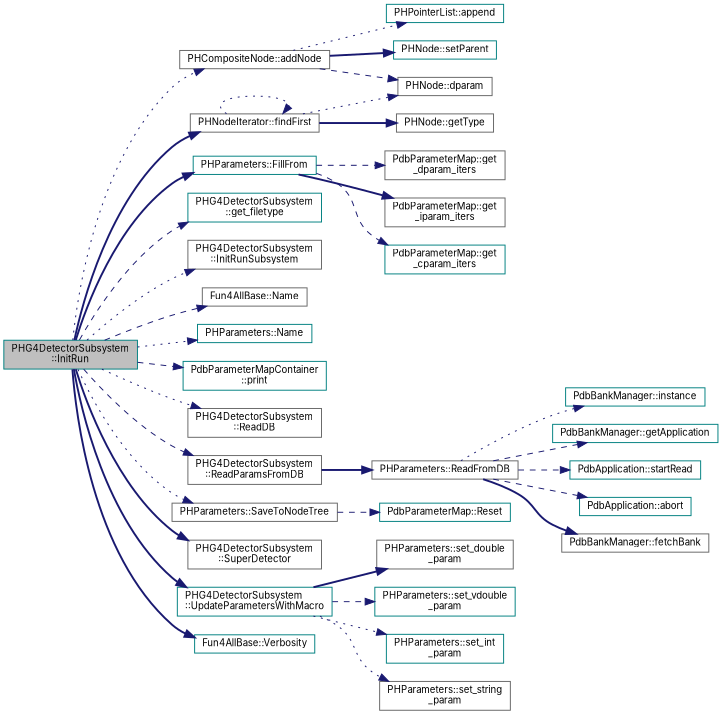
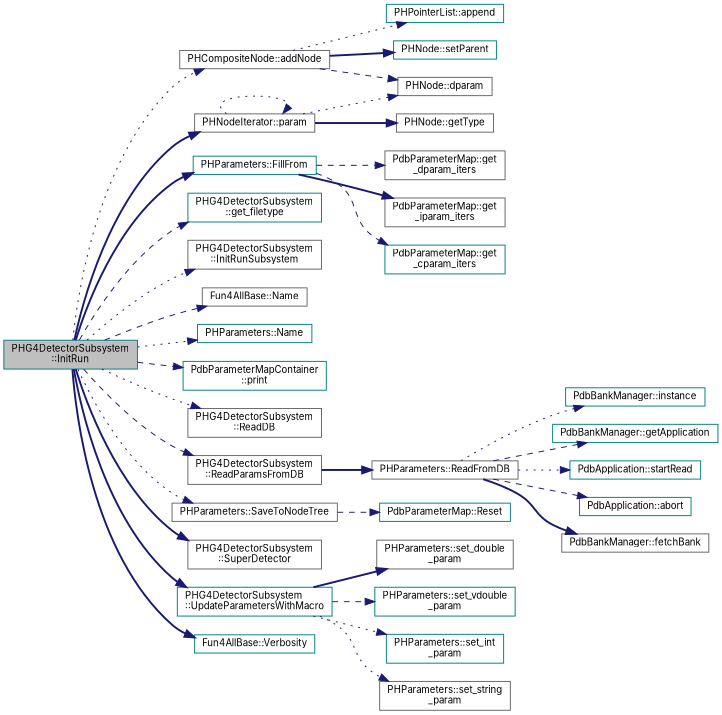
node "PHNodeIterator::findFirst": label "PHNodeIterator::findFirst" -> "PHNodeIterator::param"
edge "PHParameters::ReadFromDB" -> "PdbApplication::startRead": style dashed -> dotted
